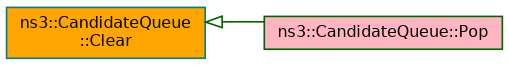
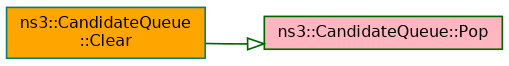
edge "ns3::CandidateQueue::Pop" -> "ns3::CandidateQueue ::Clear": reversed
